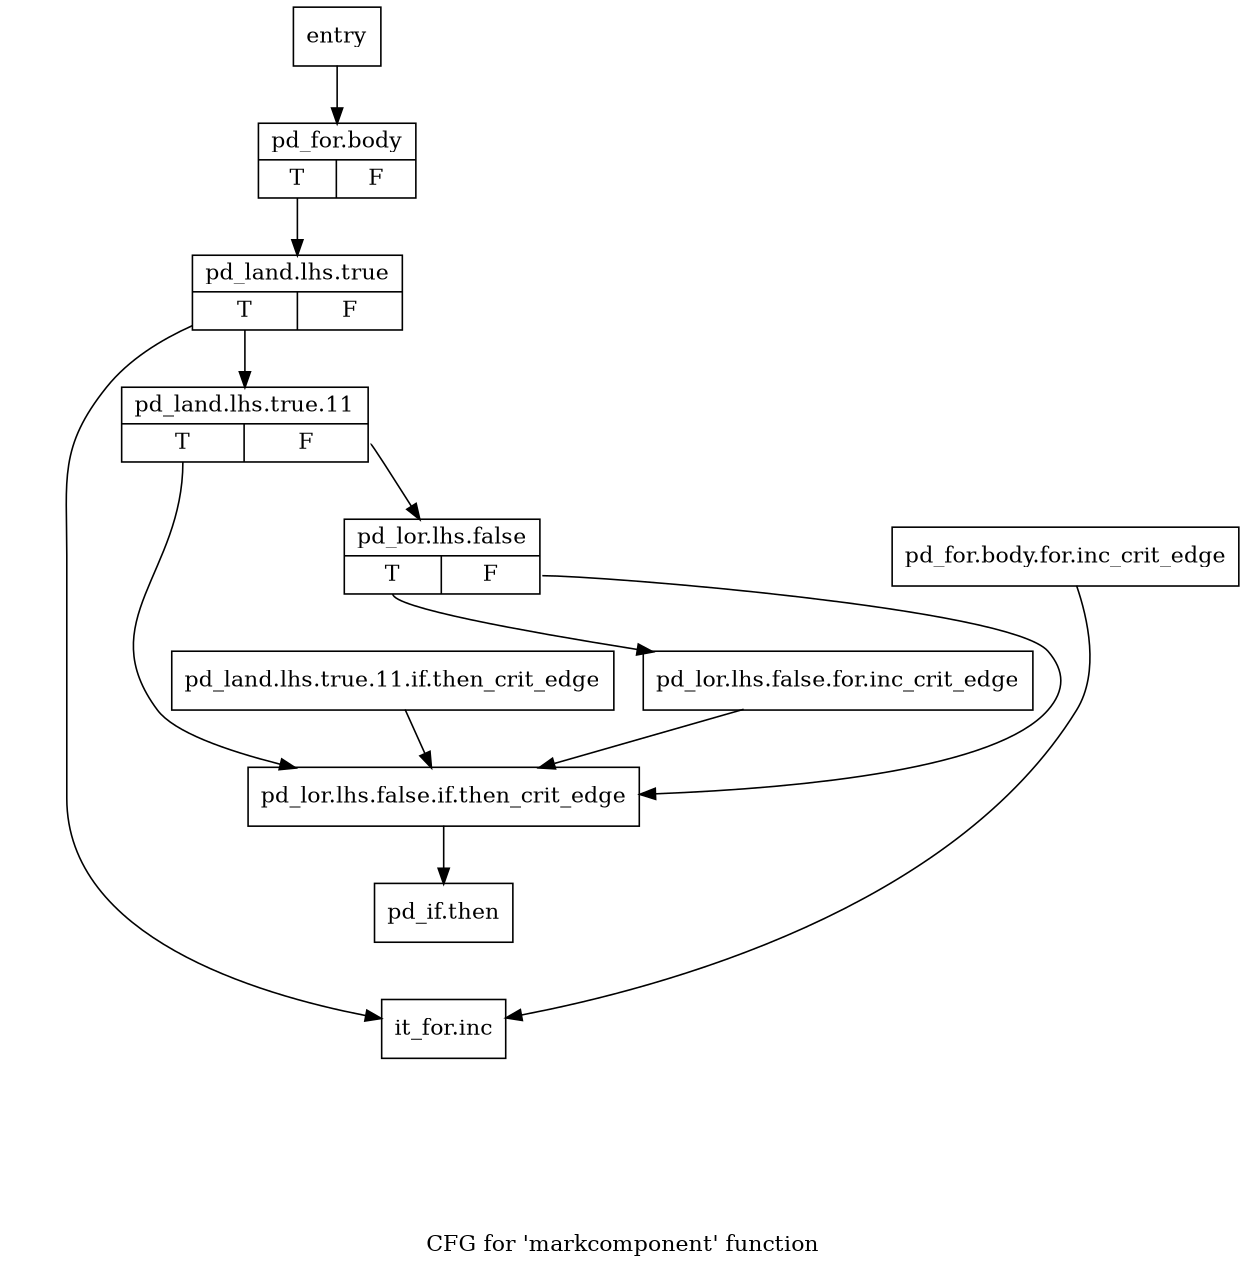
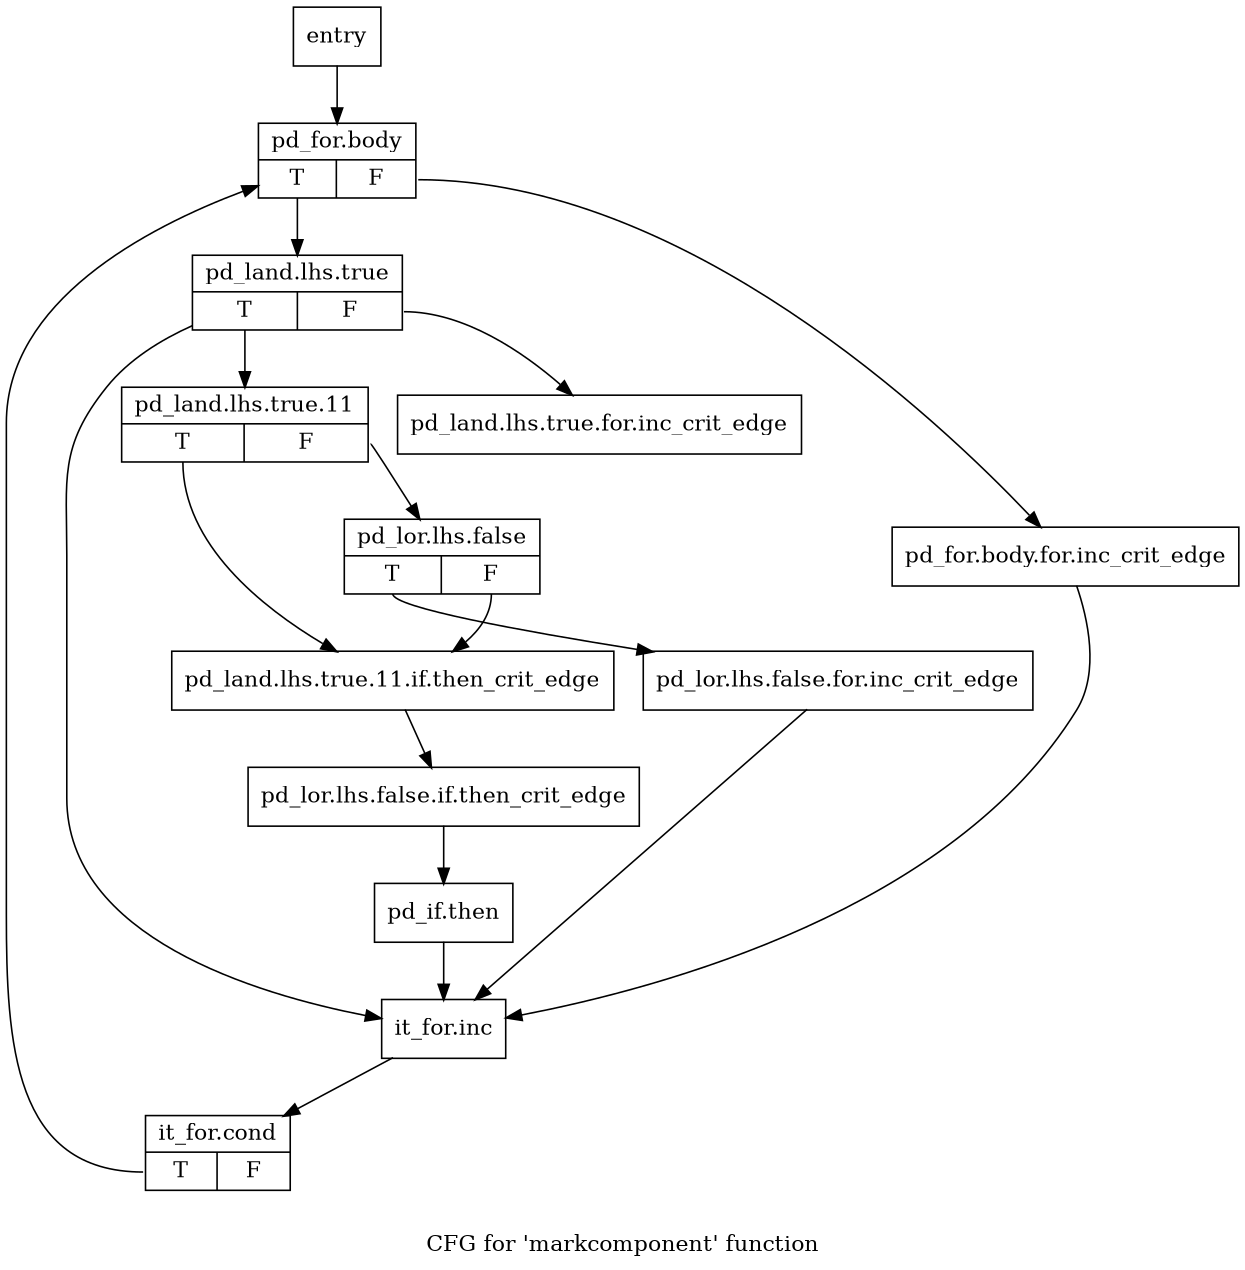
edge "pd_for.body" -> "pd_for.body.for.inc_crit_edge": added
node "pd_land.lhs.true.for.inc_crit_edge": added
edge "pd_lor.lhs.false" -> "pd_lor.lhs.false.if.then_crit_edge": now "pd_lor.lhs.false" -> "pd_land.lhs.true.11.if.then_crit_edge"
edge "pd_land.lhs.true.11" -> "pd_lor.lhs.false.if.then_crit_edge": now "pd_land.lhs.true.11" -> "pd_land.lhs.true.11.if.then_crit_edge"
edge "pd_lor.lhs.false.for.inc_crit_edge" -> "pd_lor.lhs.false.if.then_crit_edge": now "pd_lor.lhs.false.for.inc_crit_edge" -> "it_for.inc"
edge "pd_if.then" -> "it_for.inc": added
node "it_for.cond": added
